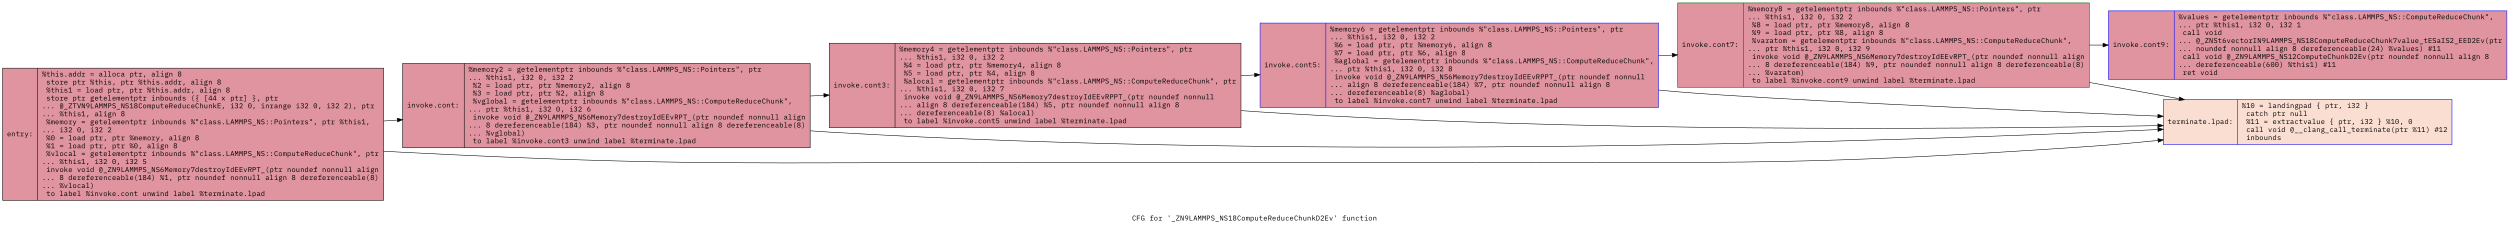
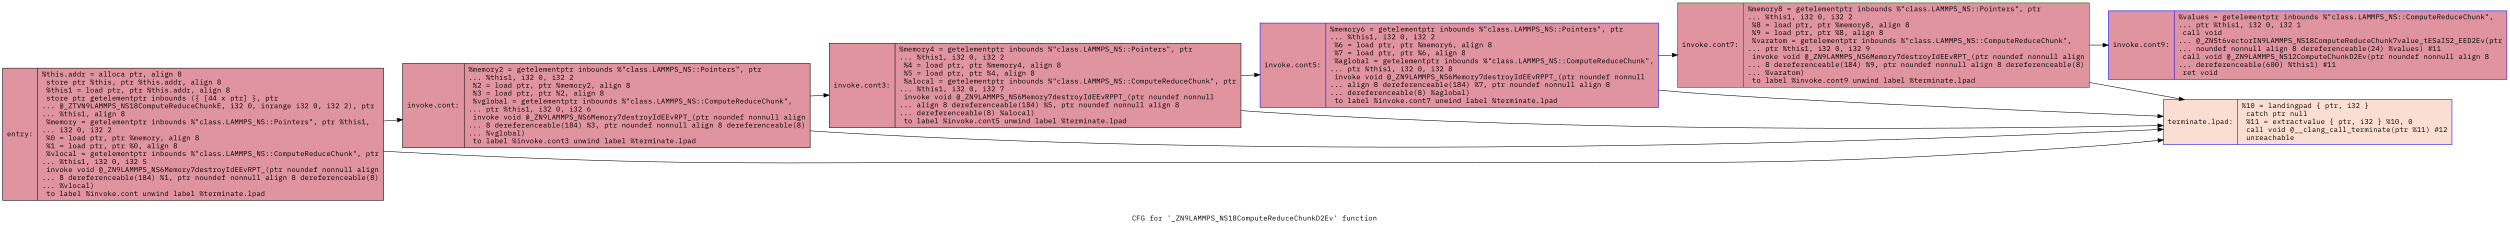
node "terminate.lpad:": text "inbounds" -> "unreachable"
